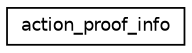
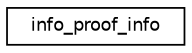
node "action_proof_info": label "action_proof_info" -> "info_proof_info"
